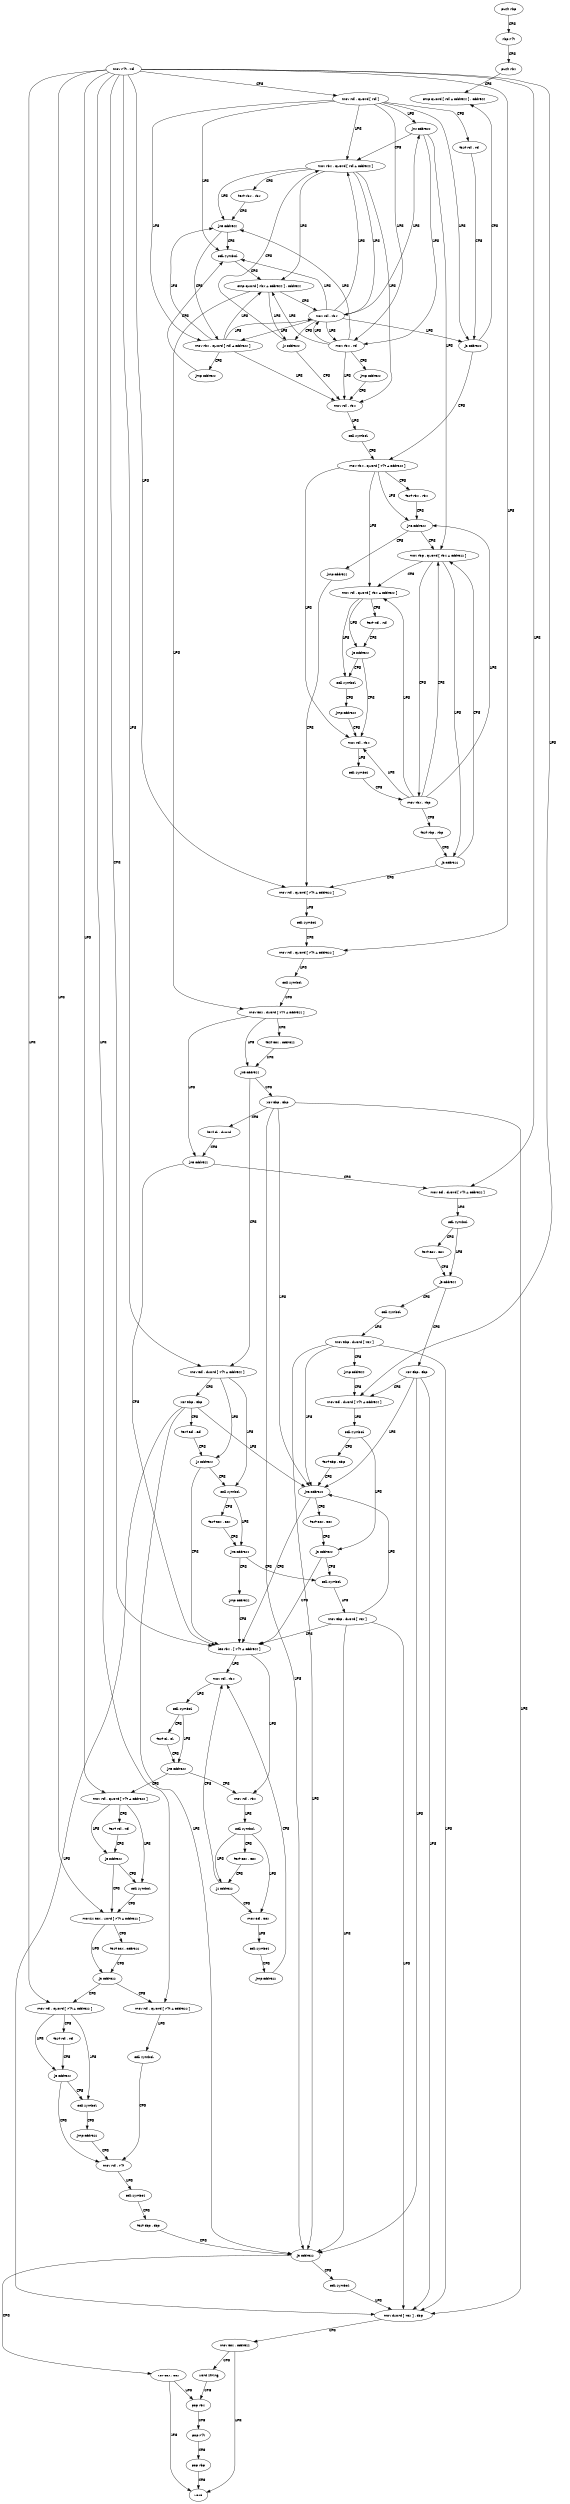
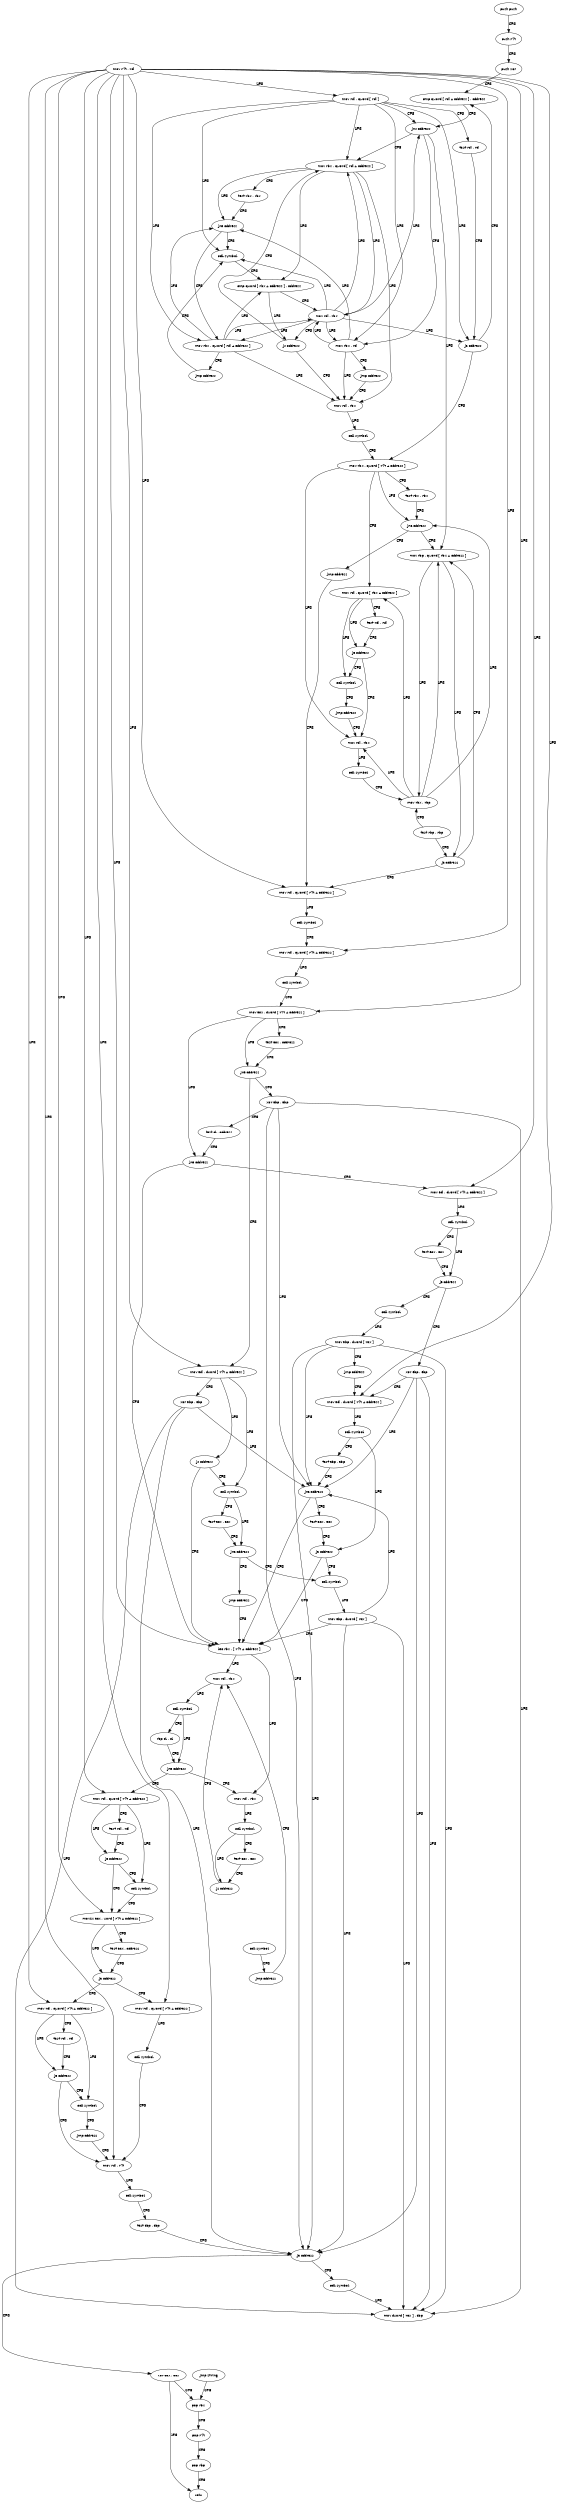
node "push rbp": label "push rbp" -> "push push"
node "rbp r14": label "rbp r14" -> "push r14"
node "push rbx": label "push rbx" -> "push xor"
edge "mov r14 , rdi" -> "mov rdi , qword [ rdi ]": label "CFG" -> "DFG"
edge "mov rdi , qword [ rdi ]" -> "jns address": label "DFG" -> "CFG"
edge "cmp qword [ rdi + address ] , address" -> "jns address": added, label "CFG"
edge "jns address" -> "mov rbx , rdi": label "DFG" -> "CFG"
edge "mov rbx , rdi" -> "cmp qword [ rbx + address ] , address": removed, label "DFG"
edge "mov rbx , qword [ r14 + address ]" -> "mov rdi , qword [ rbx + address ]": label "DFG" -> "CFG"
edge "mov rbp , qword [ rbx + address ]" -> "mov rdi , qword [ rbx + address ]": removed, label "CFG"
edge "cmp qword [ rbx + address ] , address" -> "mov eax , dword [ r14 + address ]": now "mov r14 , rdi" -> "mov eax , dword [ r14 + address ]"
edge "mov rbp , qword [ rbx + address ]" -> "mov rbx , rbp": label "CFG" -> "DFG"
edge "mov rbx , rbp" -> "mov rbp , qword [ rbx + address ]": label "CFG" -> "DFG"
edge "mov rbx , rbp" -> "test rbp , rbp": reversed
edge "mov r14 , rdi" -> "lea rbx , [ r14 + address ]": label "CFG" -> "DFG"
edge "mov r14 , rdi" -> "movzx eax , word [ r14 + address ]": label "DFG" -> "CFG"
edge "mov r14 , rdi" -> "mov rdi , r14": added, label "DFG"
node "test al , dword": label "test al , dword" -> "test al , address"
node "test edi , edi": removed
node "test al , al": label "test al , al" -> "rbp al , al"
node "mov edi , eax": removed
node "mov eax , address": removed
node "word string": label "word string" -> "jmp string"
edge "xor eax , eax" -> "pop rbx": label "DFG" -> "CFG"
node "word": label "word" -> "retn"
